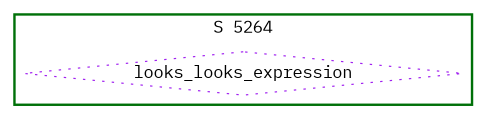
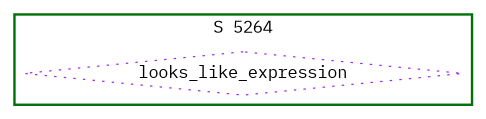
node "looks_looks_expression": label "looks_looks_expression" -> "looks_like_expression"
